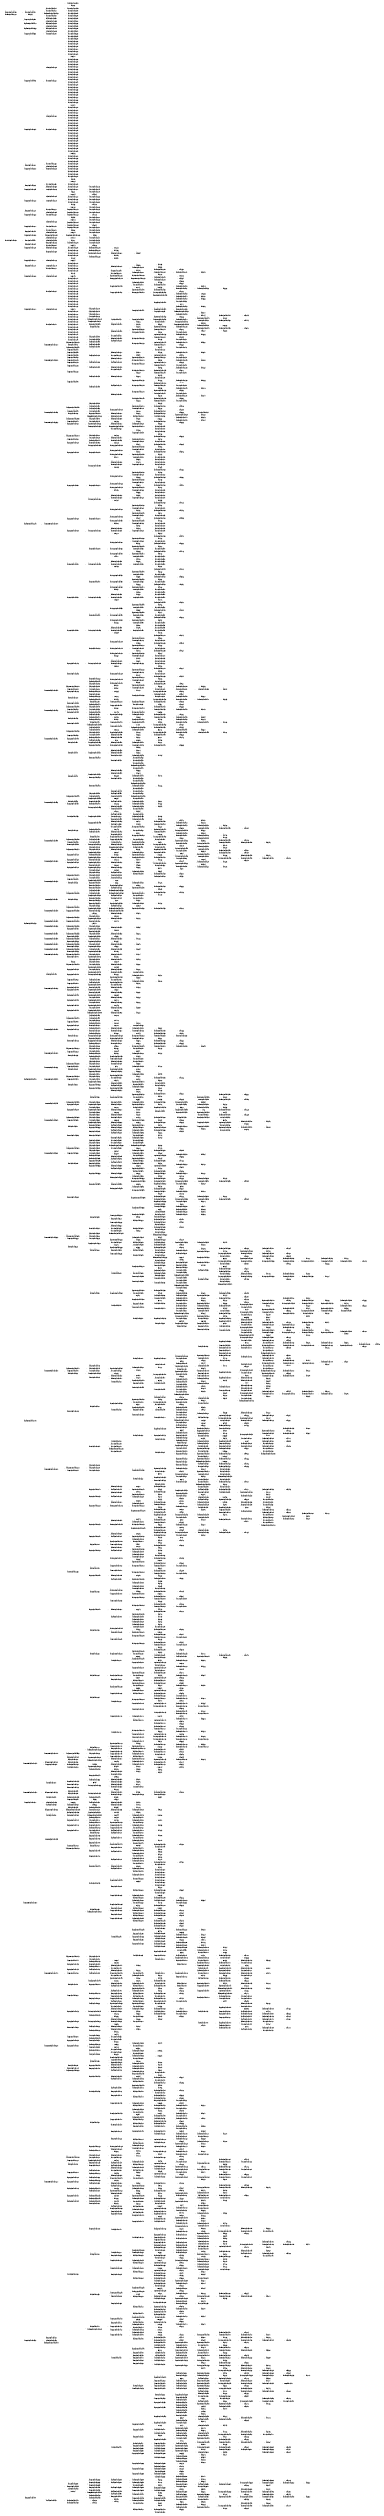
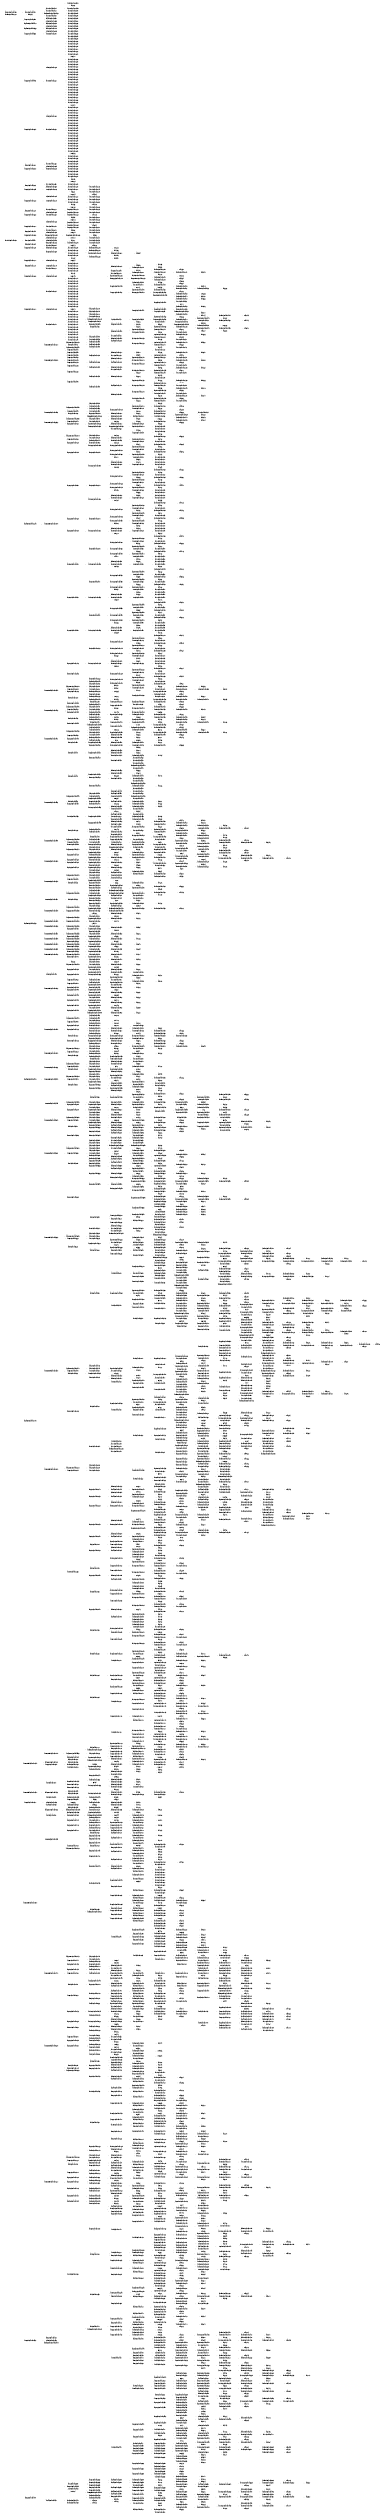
node "ExceptHandler7430092": label "ExceptHandler7430092" -> "Load7430092"
